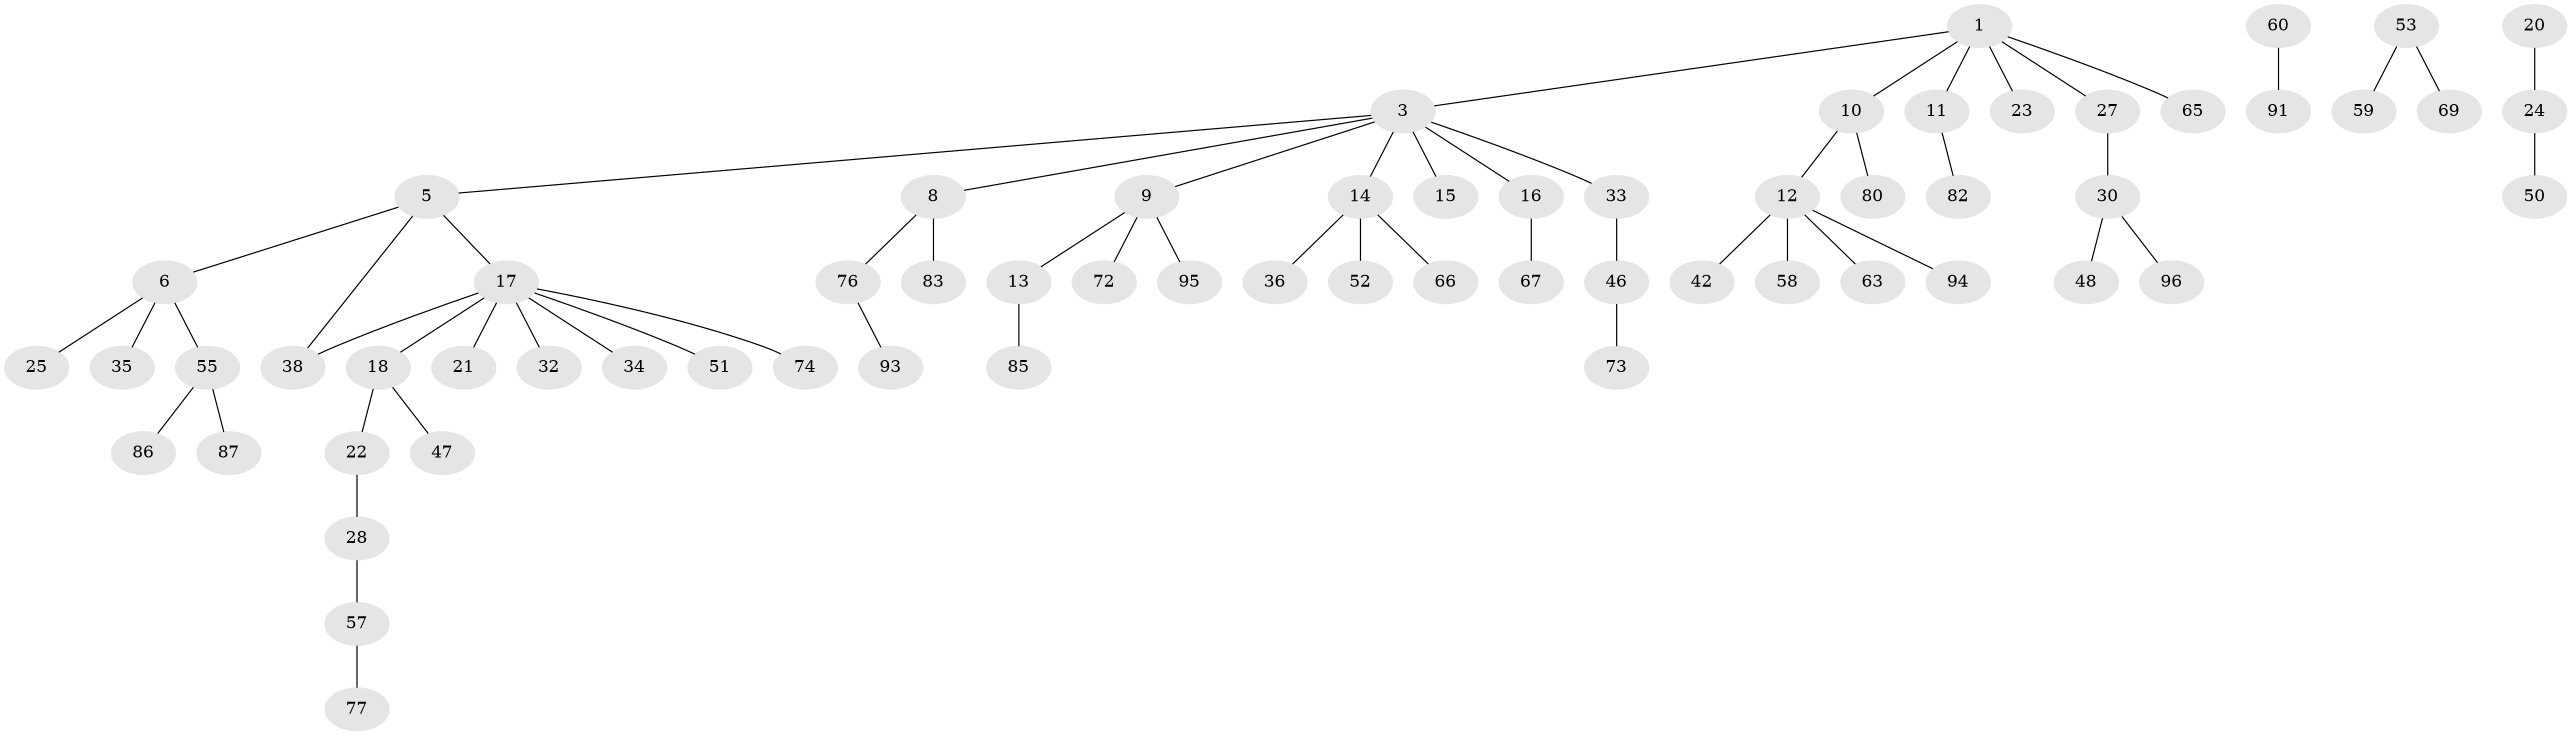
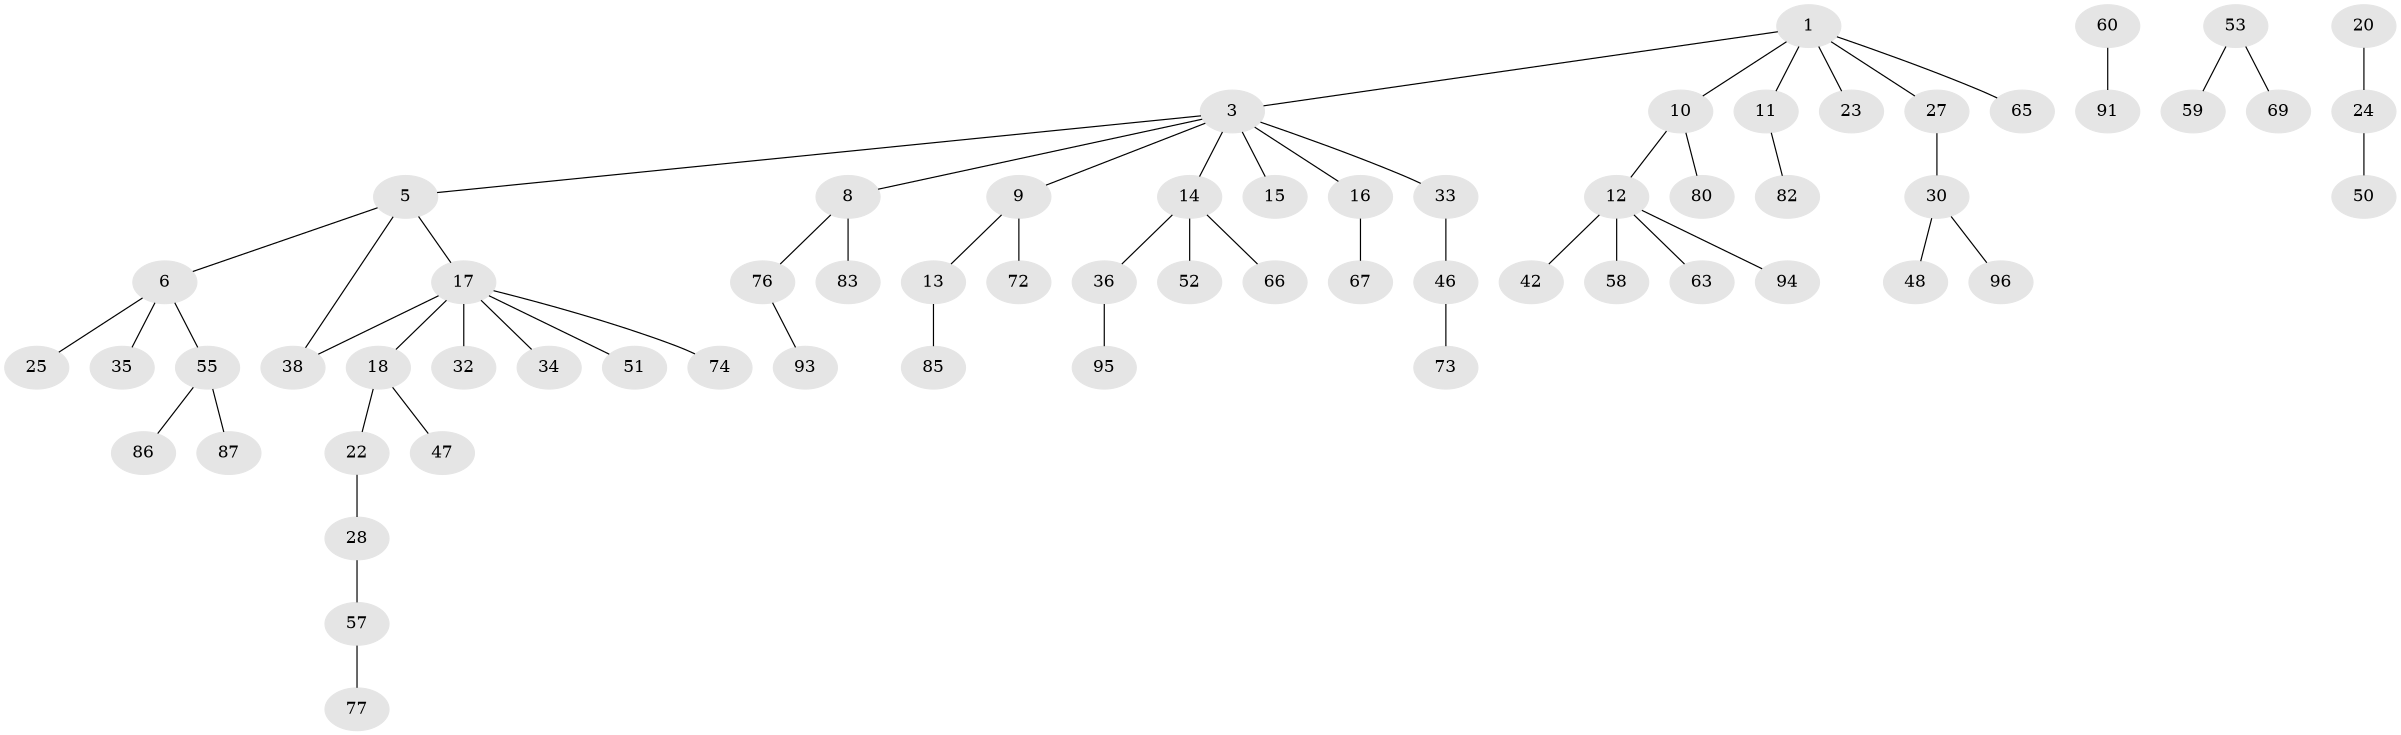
edge "9" -- "95": now "36" -- "95"
node "21": removed
